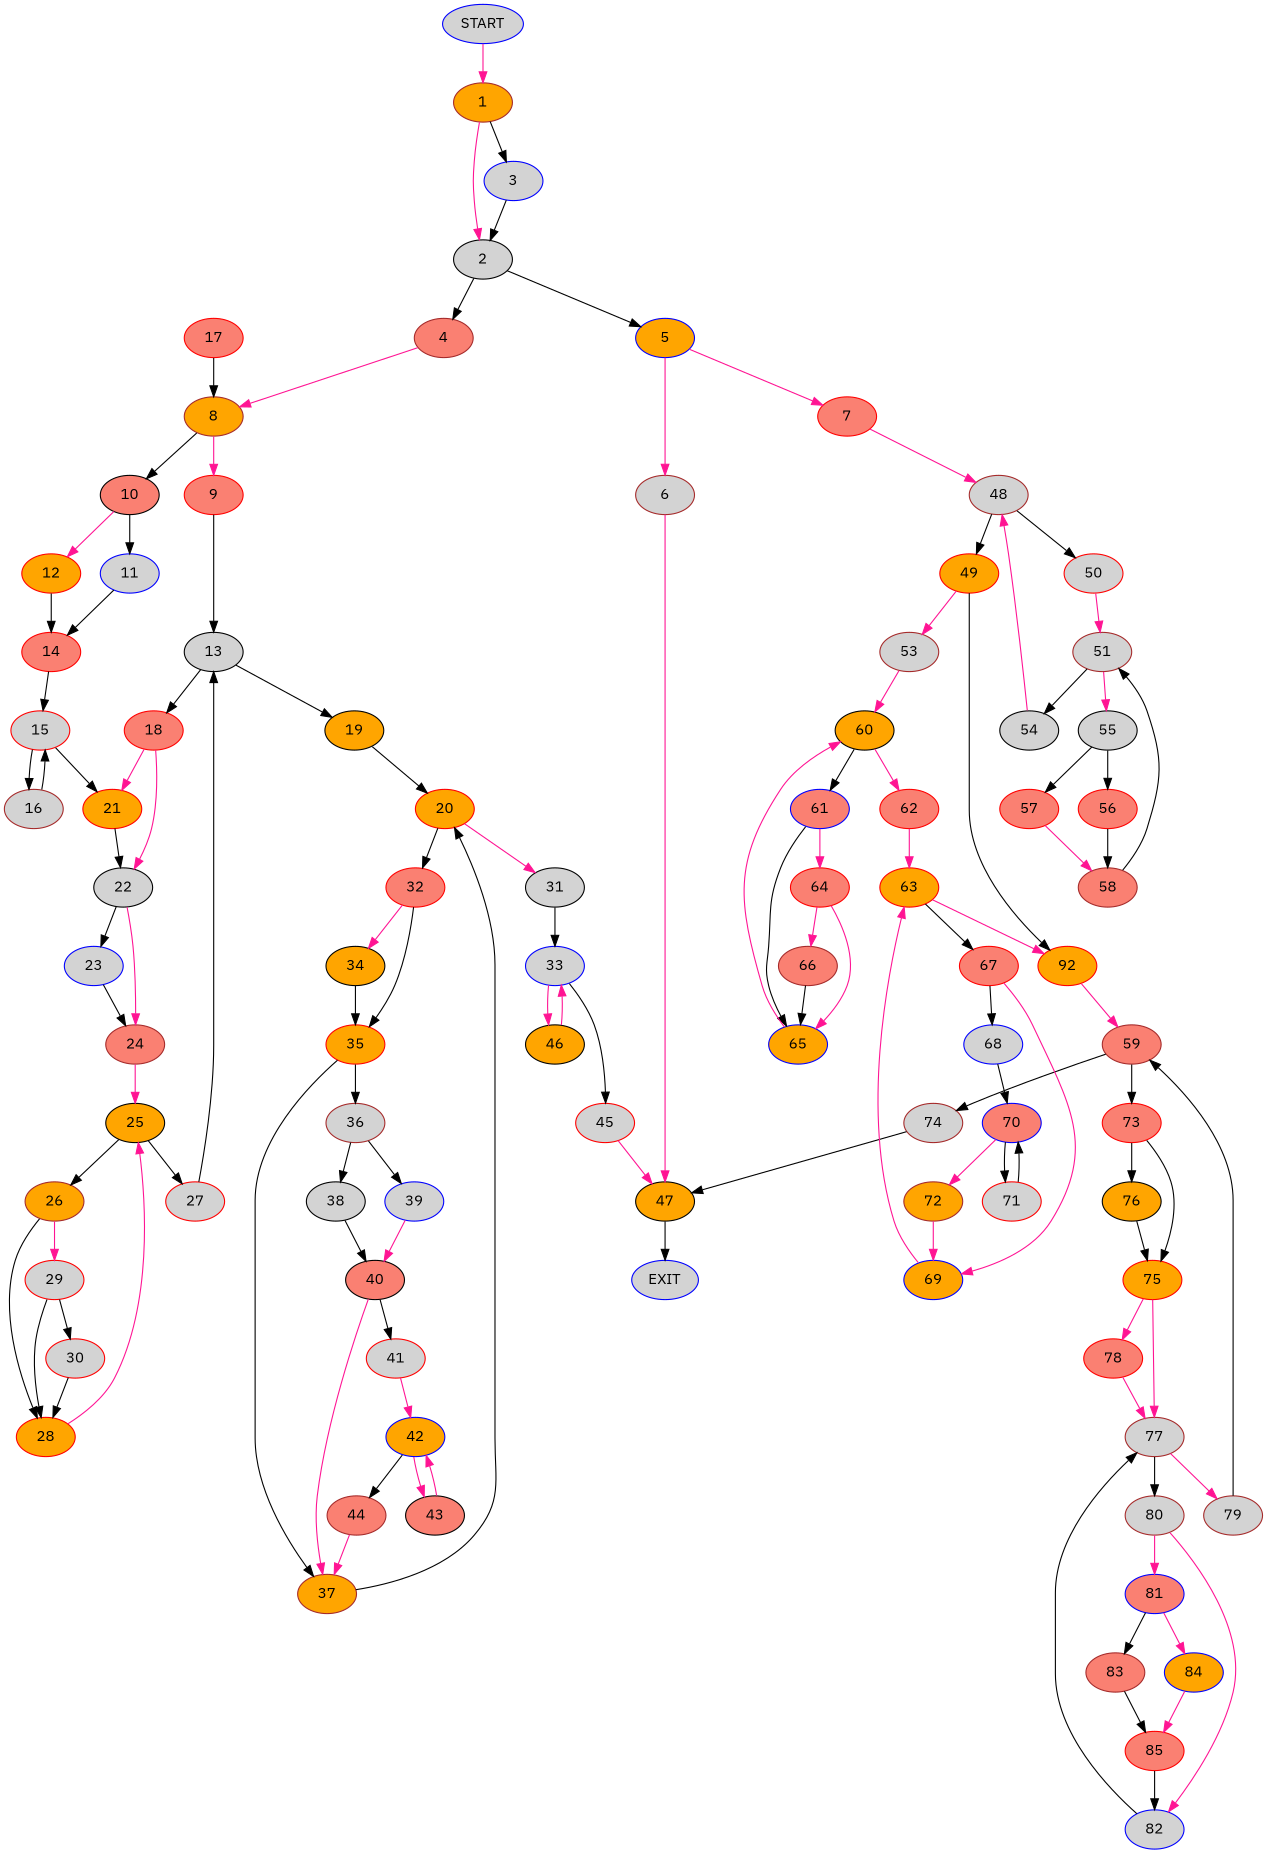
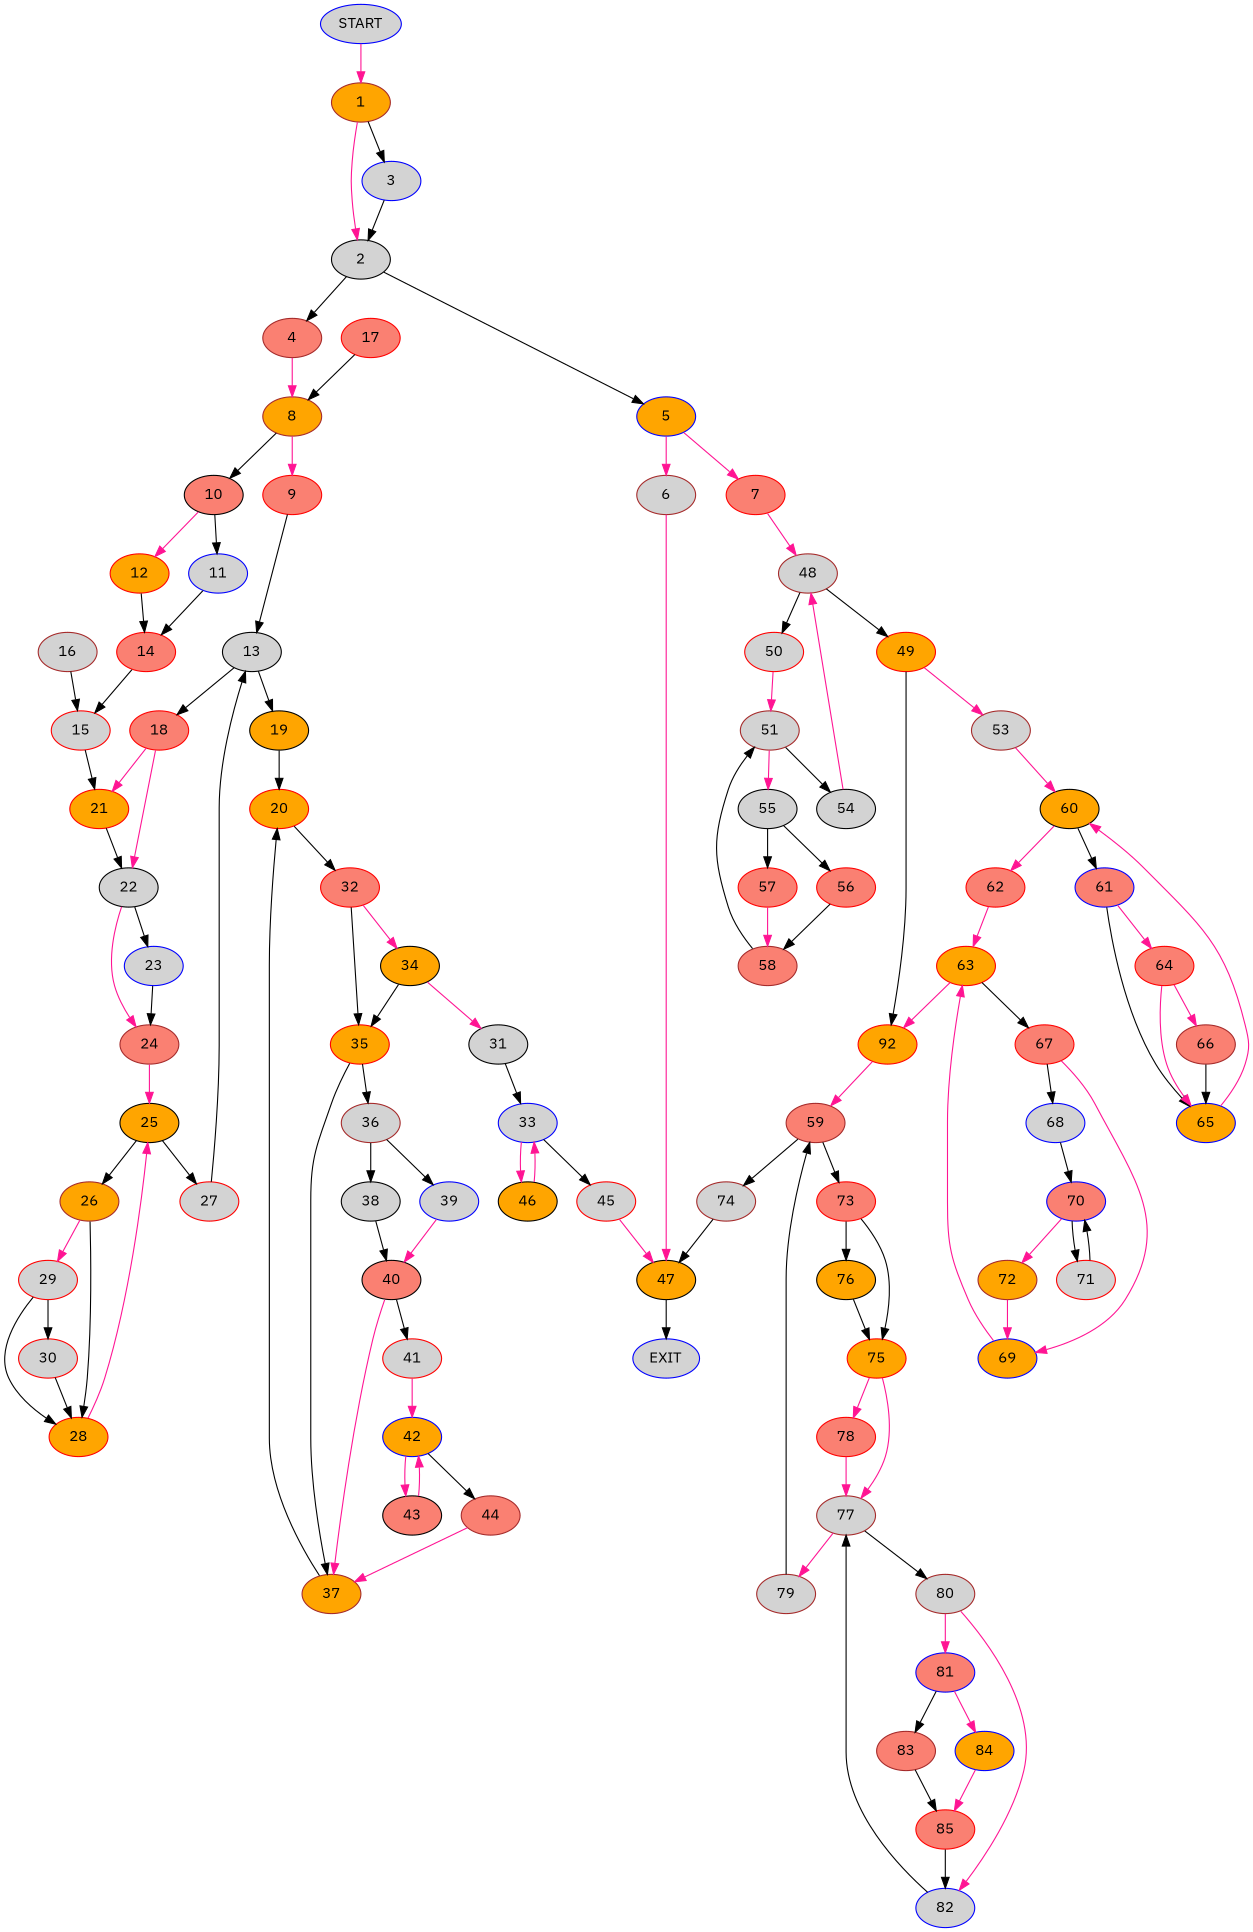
edge "15" -> "16": removed
edge "20" -> "31": now "34" -> "31"
